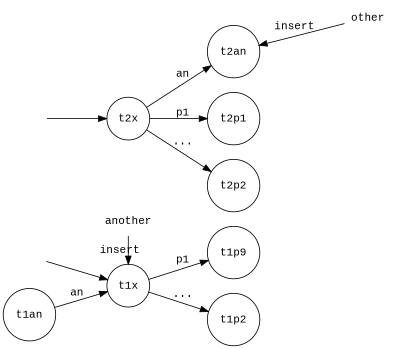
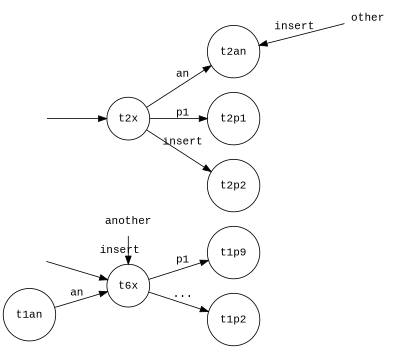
edge "t2x" -> "t2p2": label "..." -> "insert"
node "t1x": label "t1x" -> "t6x"
